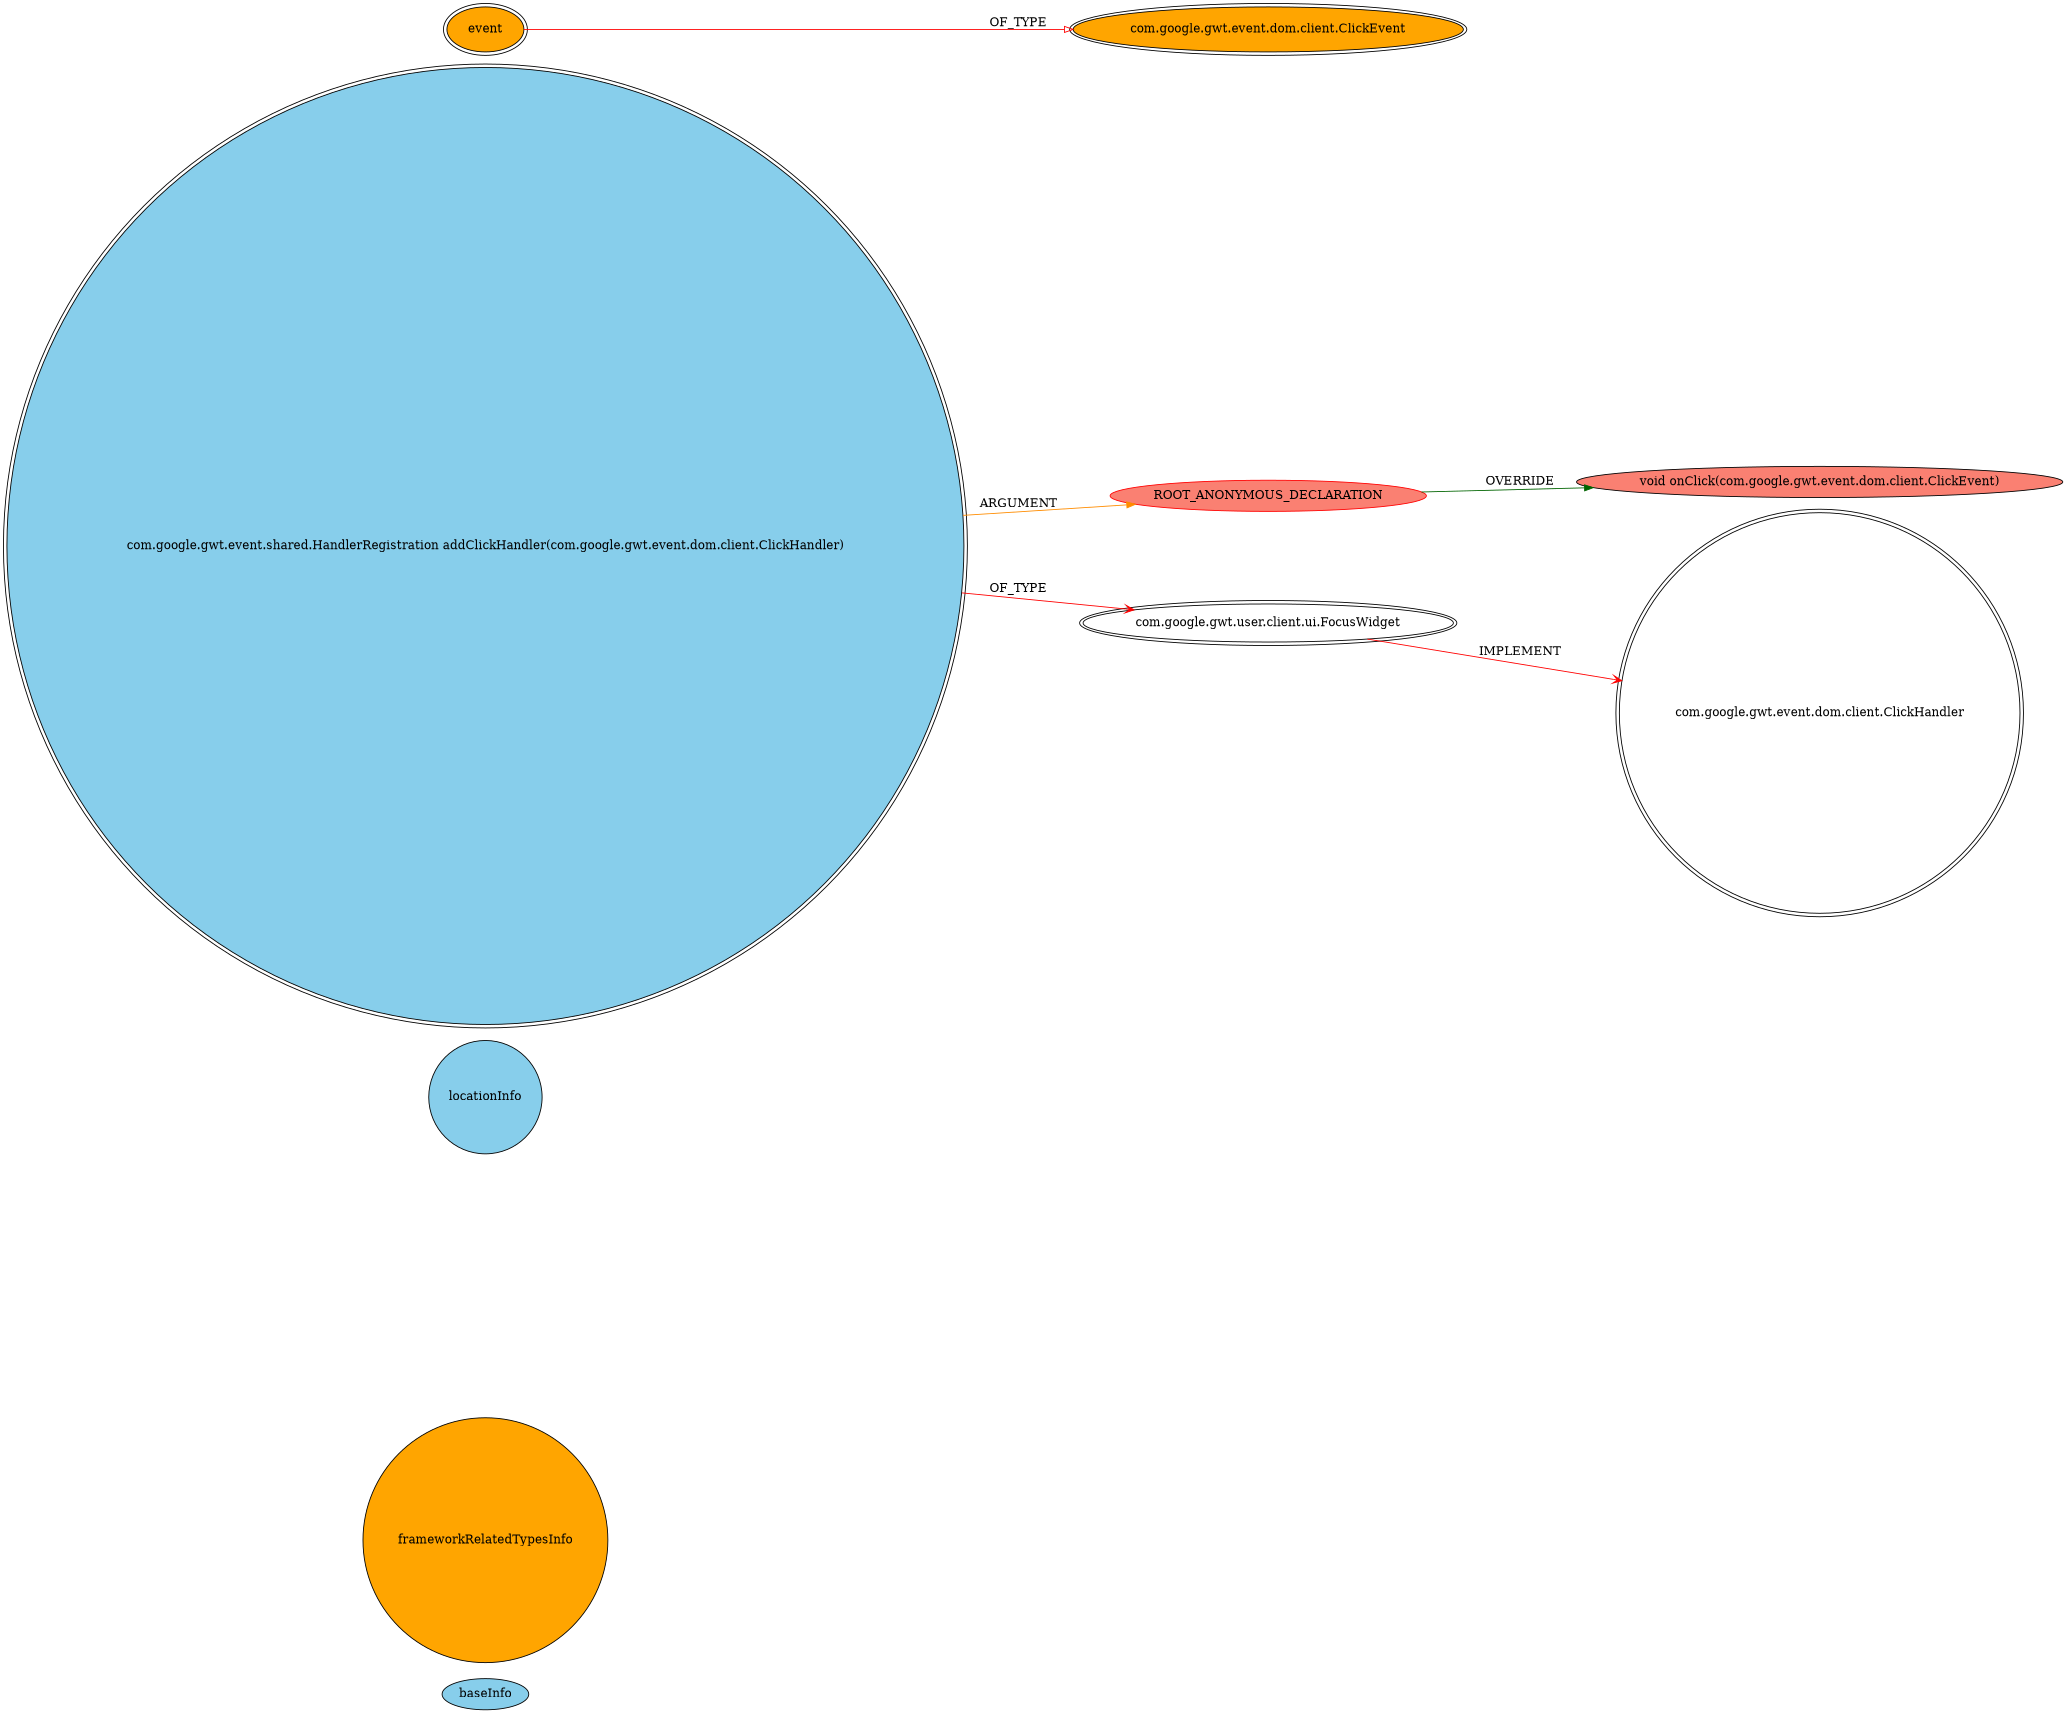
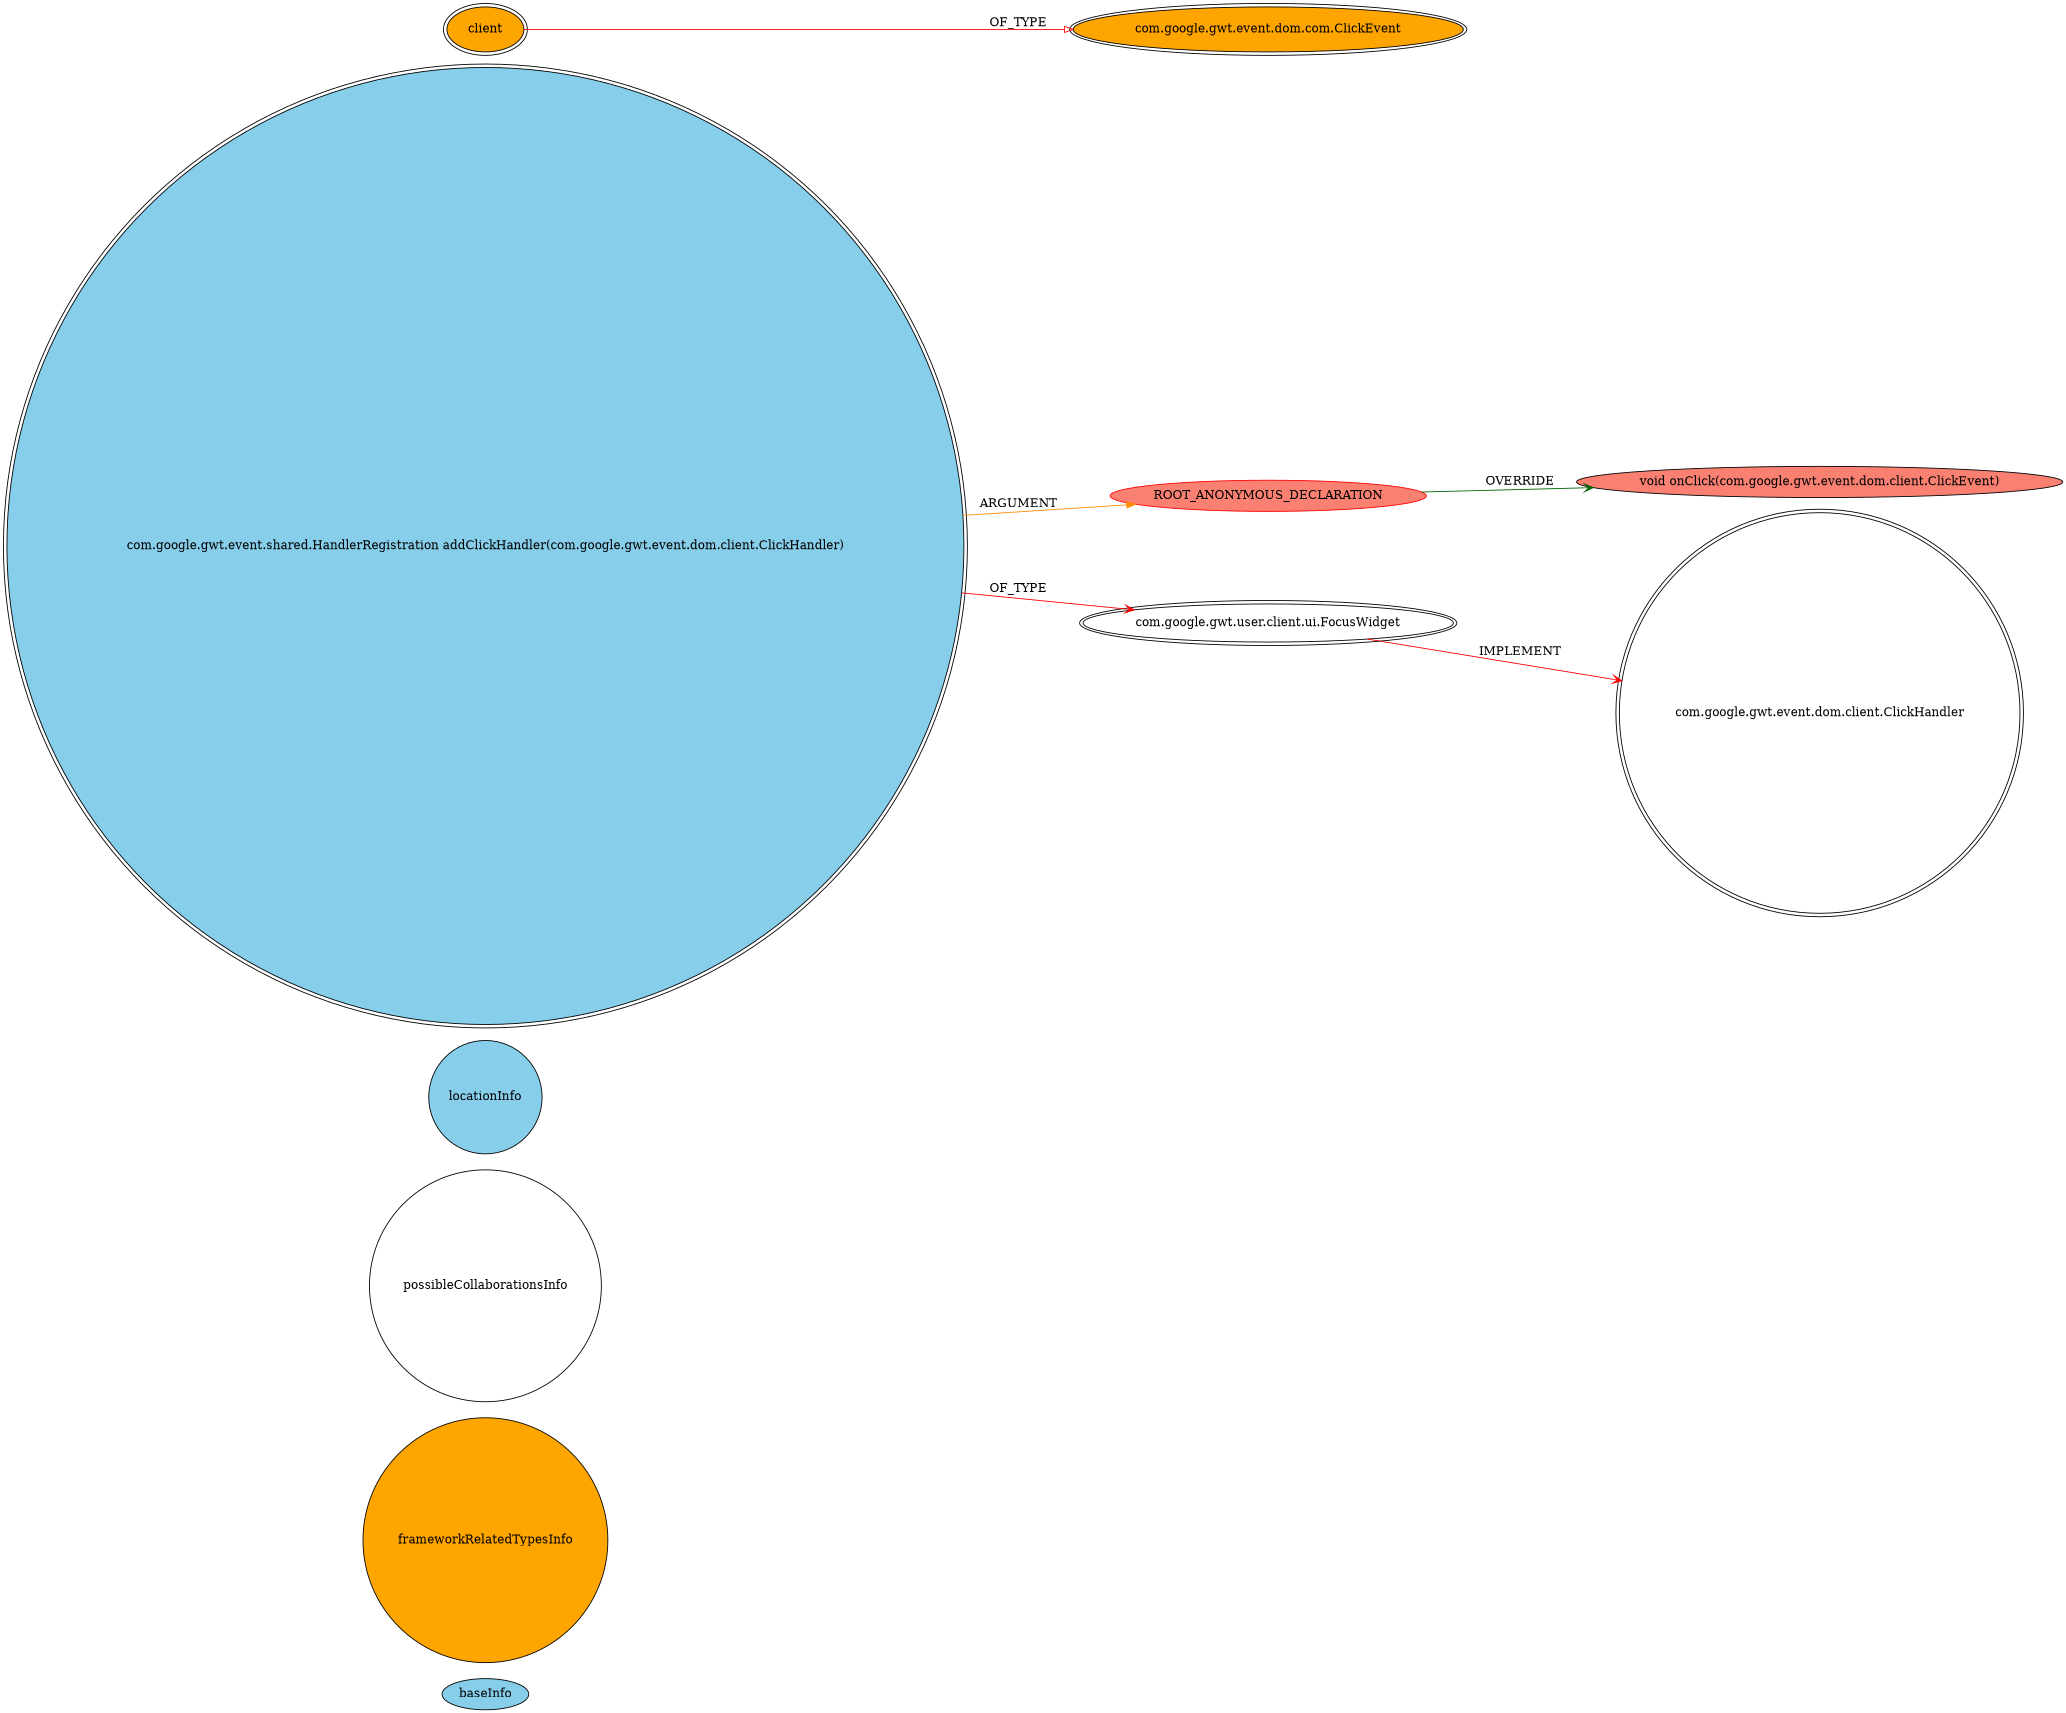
node "event": label "event" -> "client"
node "com.google.gwt.event.dom.client.ClickEvent": label "com.google.gwt.event.dom.client.ClickEvent" -> "com.google.gwt.event.dom.com.ClickEvent"
edge "ROOT_ANONYMOUS_DECLARATION" -> "void onClick(com.google.gwt.event.dom.client.ClickEvent)": arrowhead normal -> vee
node "possibleCollaborationsInfo": added
